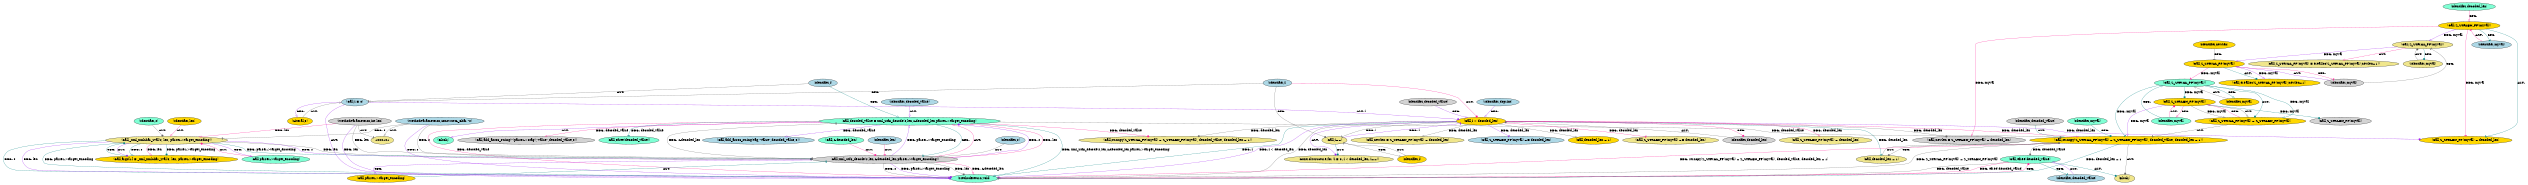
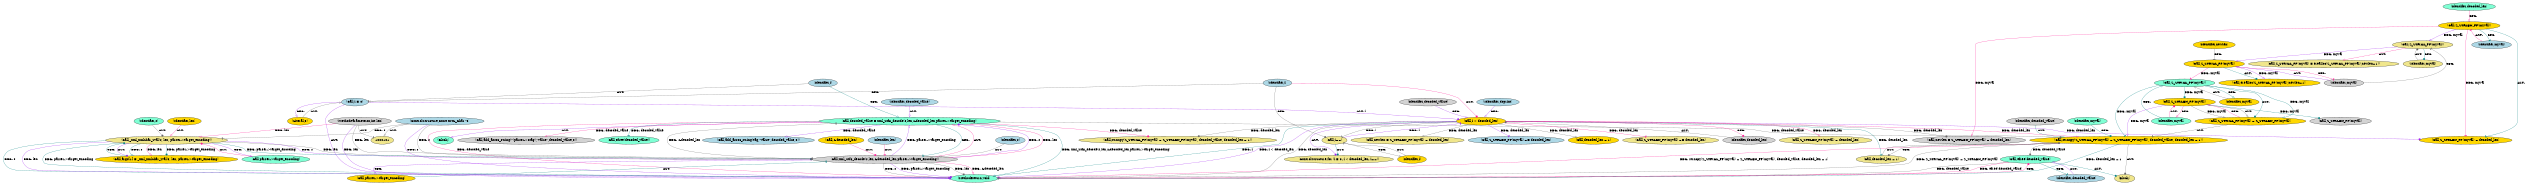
node "(MethodParameterIn,const XML_Char *s)": label "(MethodParameterIn,const XML_Char *s)" -> "(ControlStructure,const XML_Char *s)"
node "(Call,&decoded_len)": fillcolor aquamarine -> gold
